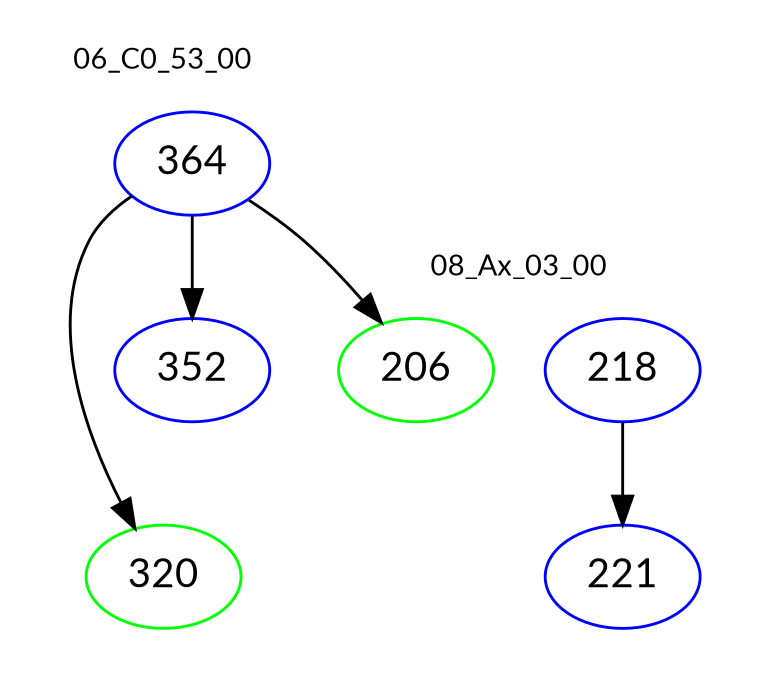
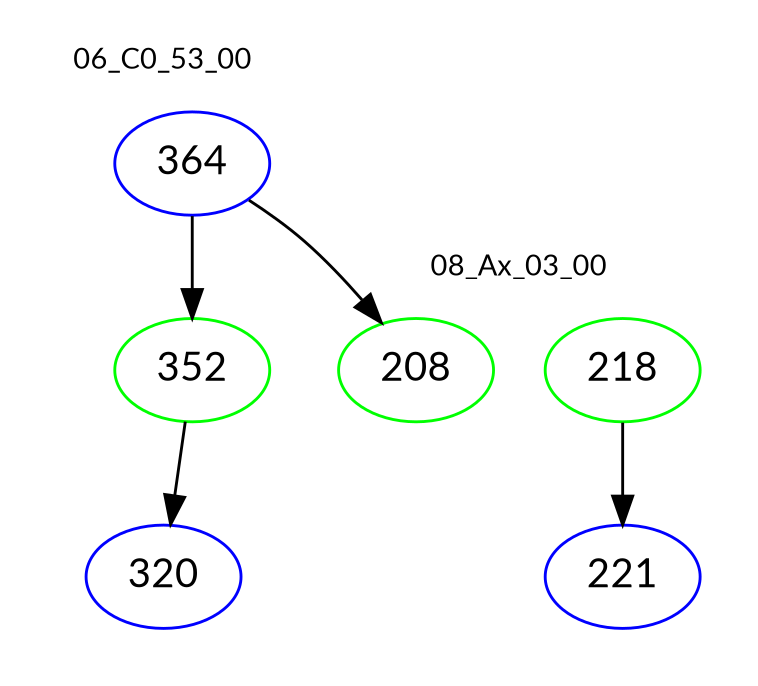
edge "364" -> "320": now "352" -> "320"
node "352": color blue -> green
node "206": label "206" -> "208"
node "218": color blue -> green
node "320": color green -> blue
